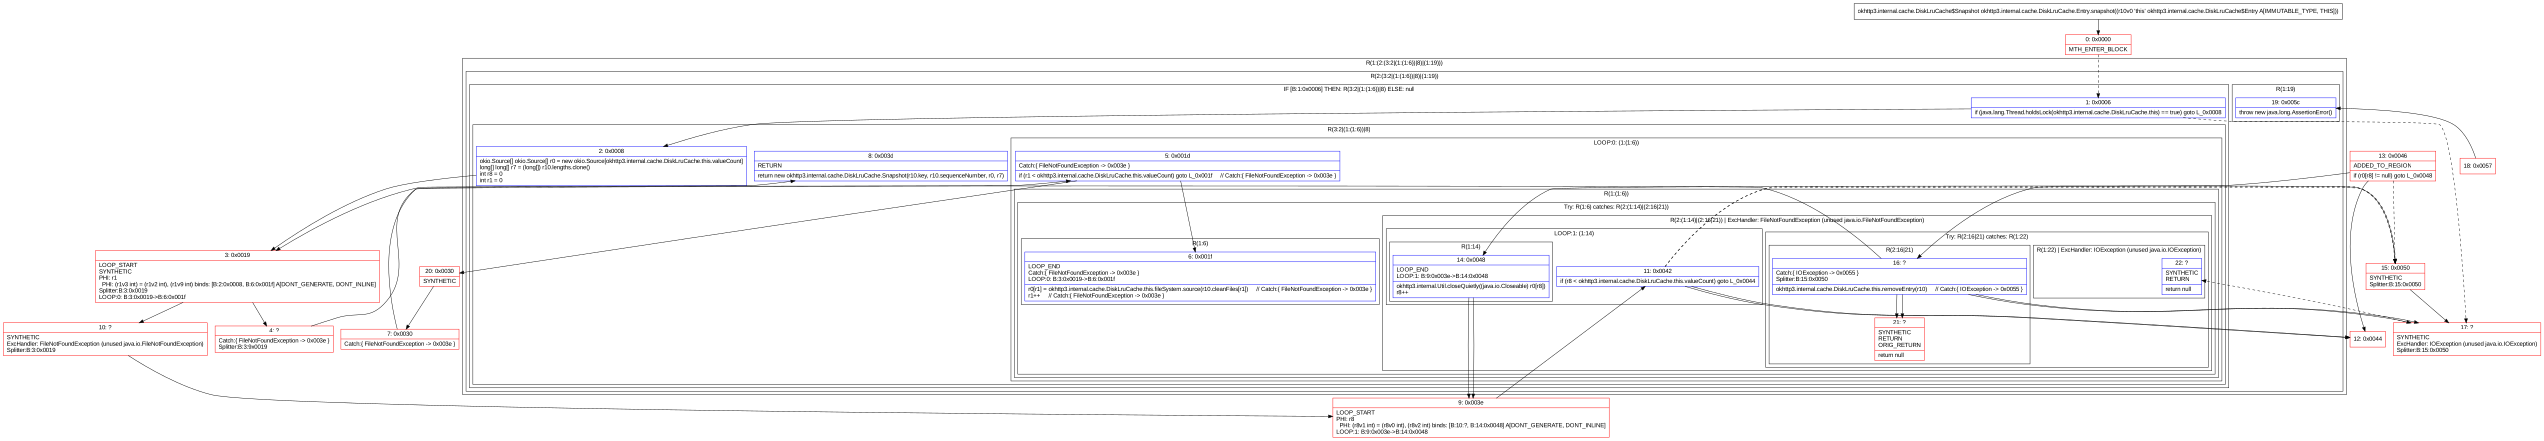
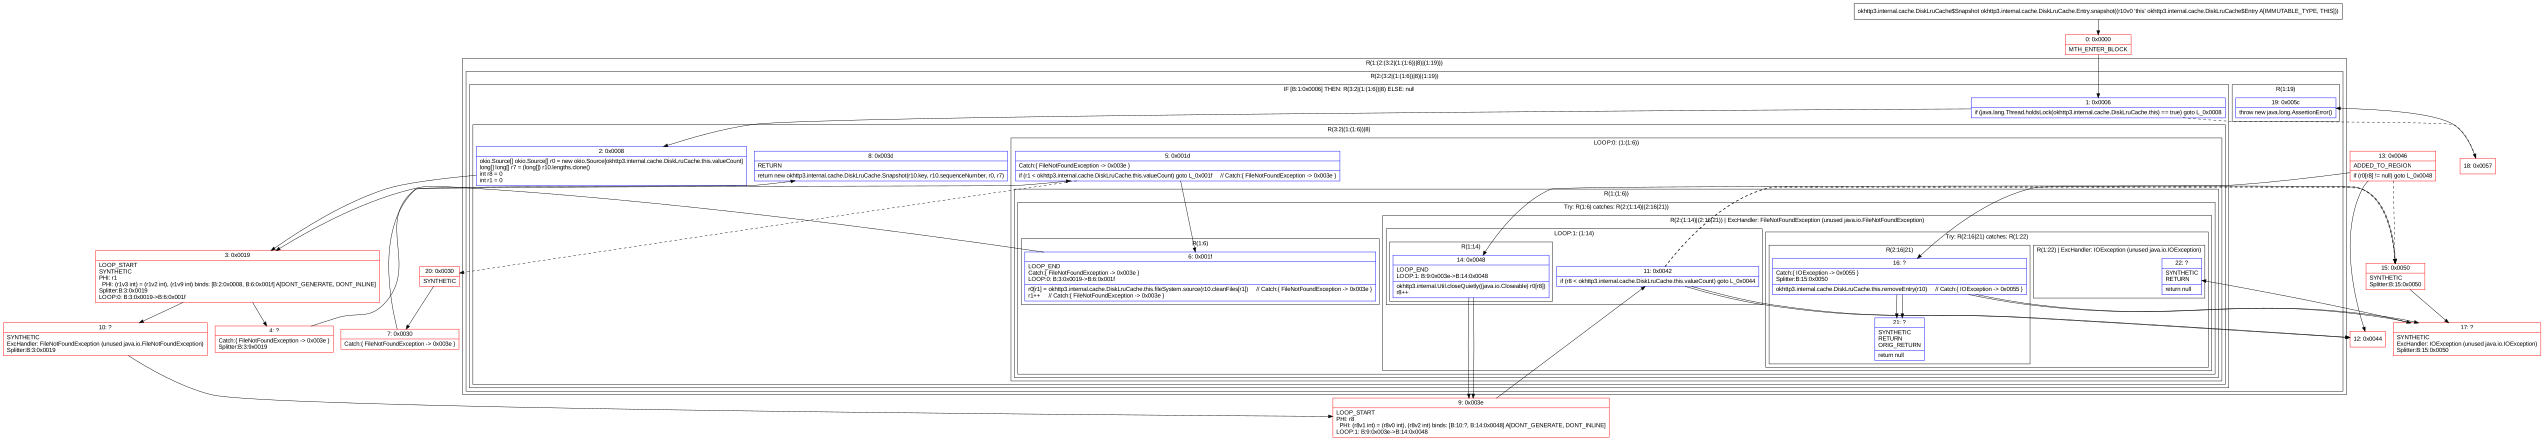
edge "0: 0x0000" -> "1: 0x0006": style dashed -> solid
edge "1: 0x0006" -> "17: ?": now "1: 0x0006" -> "18: 0x0057"
edge "16: ?" -> "3: 0x0019": now "6: 0x001f" -> "3: 0x0019"
edge "5: 0x001d" -> "20: 0x0030": style solid -> dashed
edge "17: ?" -> "22: ?": style dashed -> solid
node "21: ?": color red -> blue
